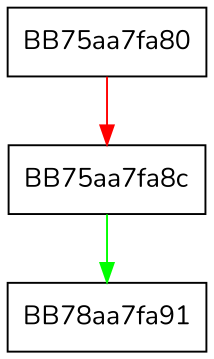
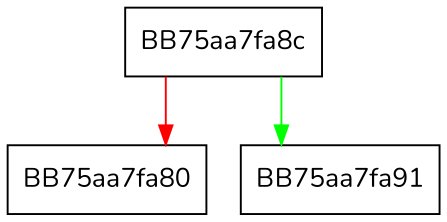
edge "BB75aa7fa80" -> "BB75aa7fa8c": reversed
node "BB78aa7fa91": label "BB78aa7fa91" -> "BB75aa7fa91"
